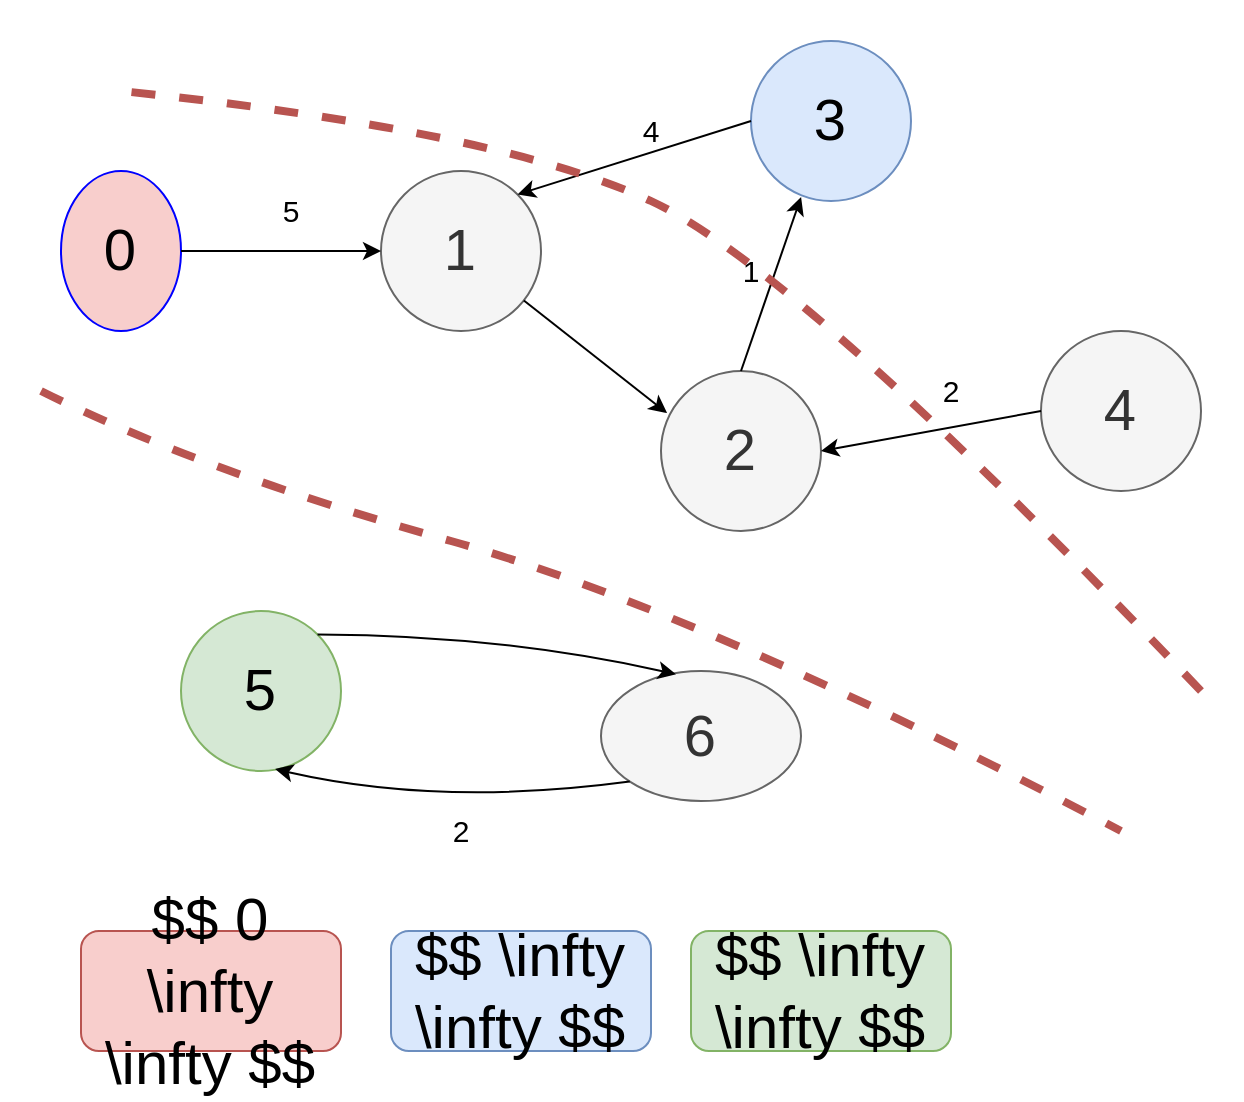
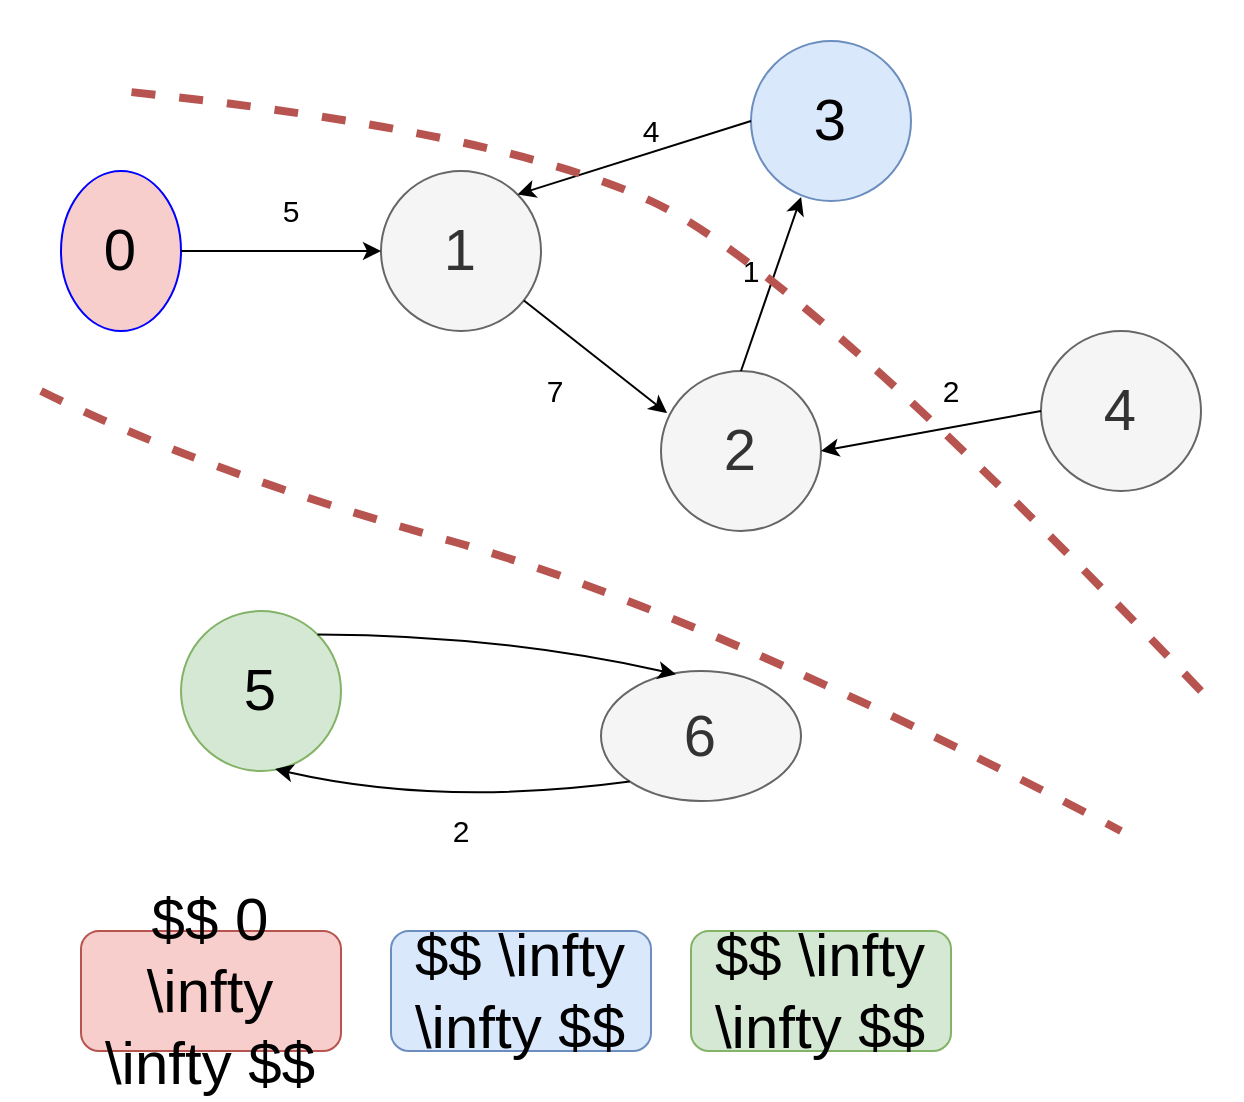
node "7": added
